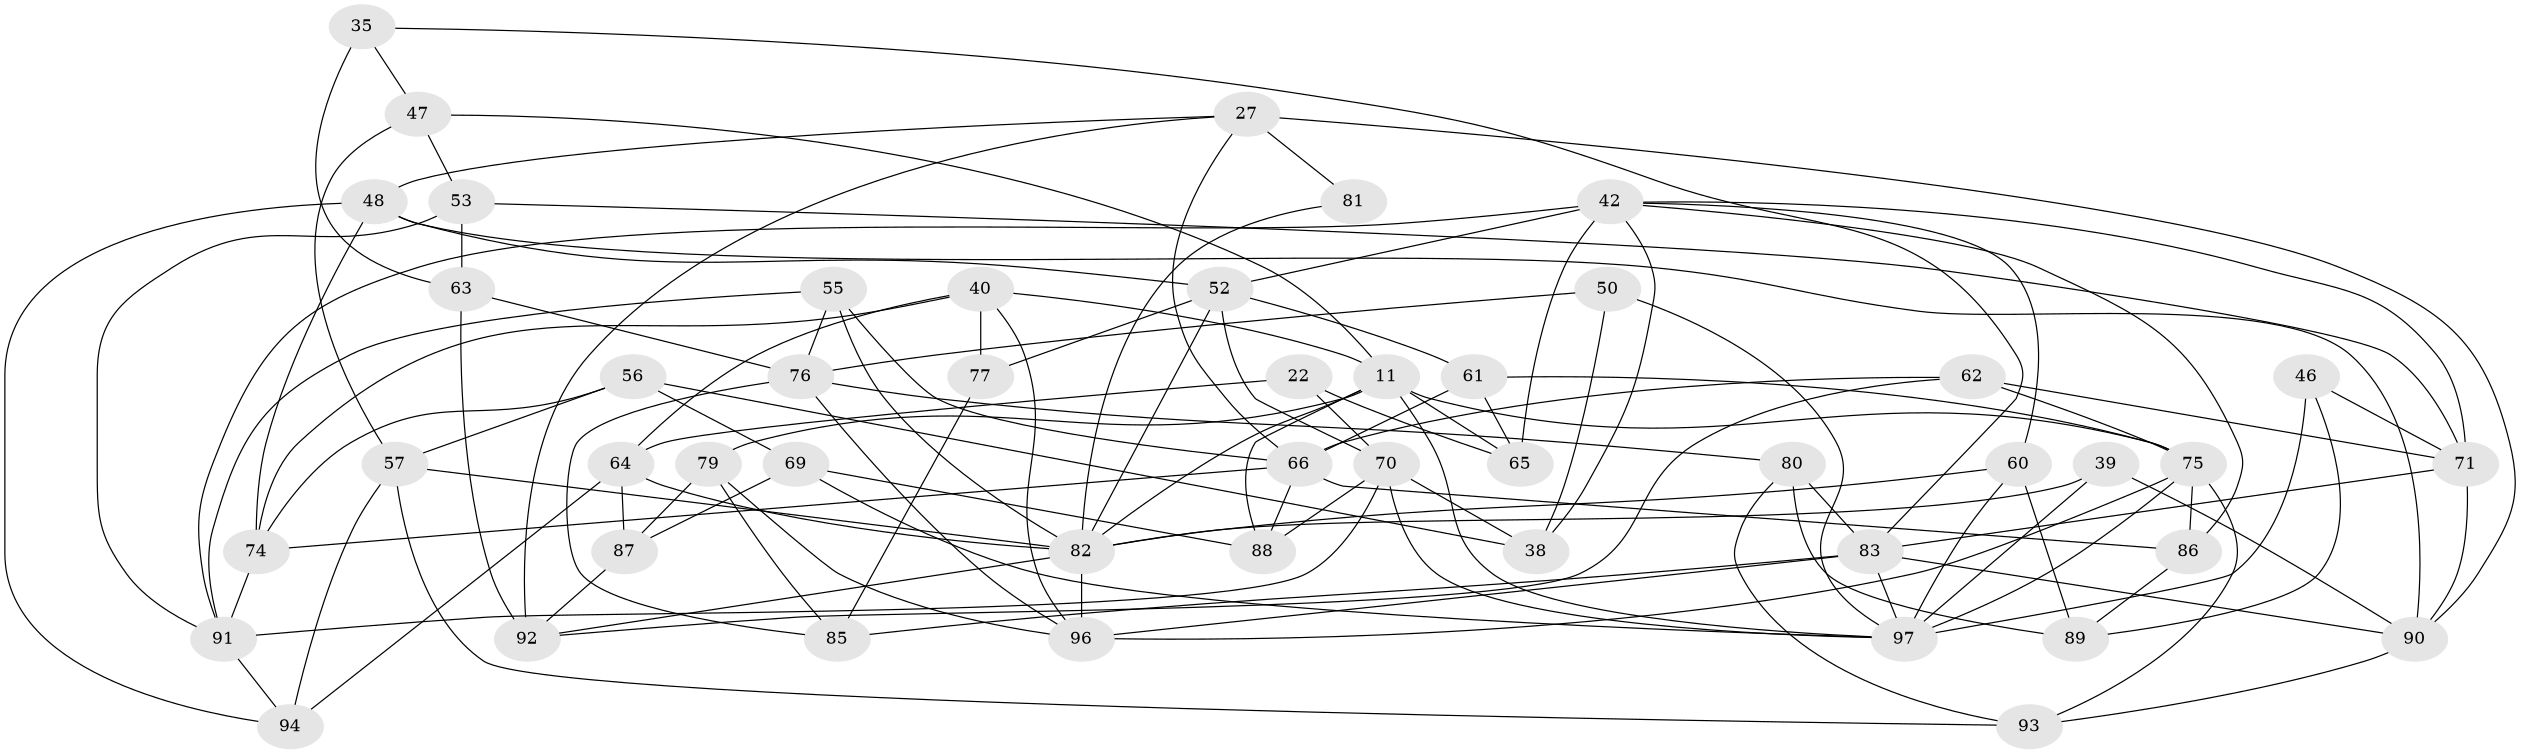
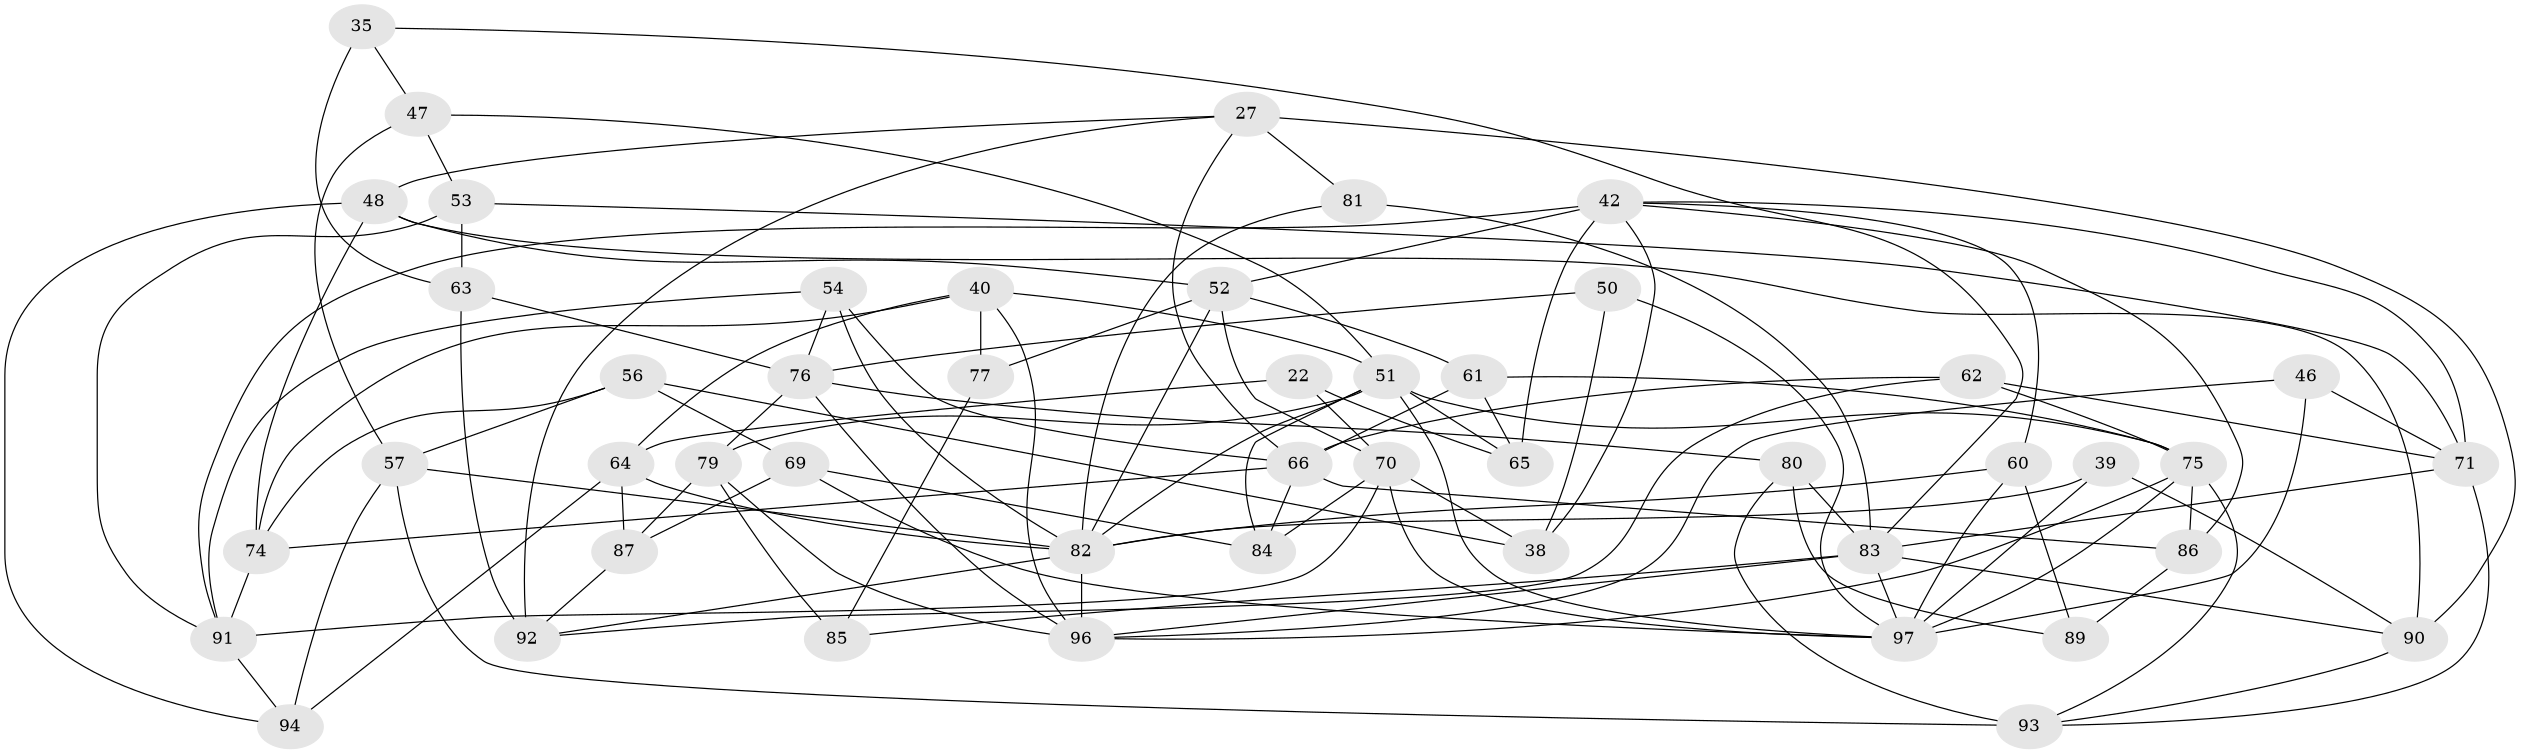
edge "81" -- "83": added
node "55": label "55" -> "54"
node "11": label "11" -> "51"
edge "76" -- "85": now "76" -- "79"
node "88": label "88" -> "84"
edge "71" -- "90": now "71" -- "93"
edge "46" -- "89": now "46" -- "96"
